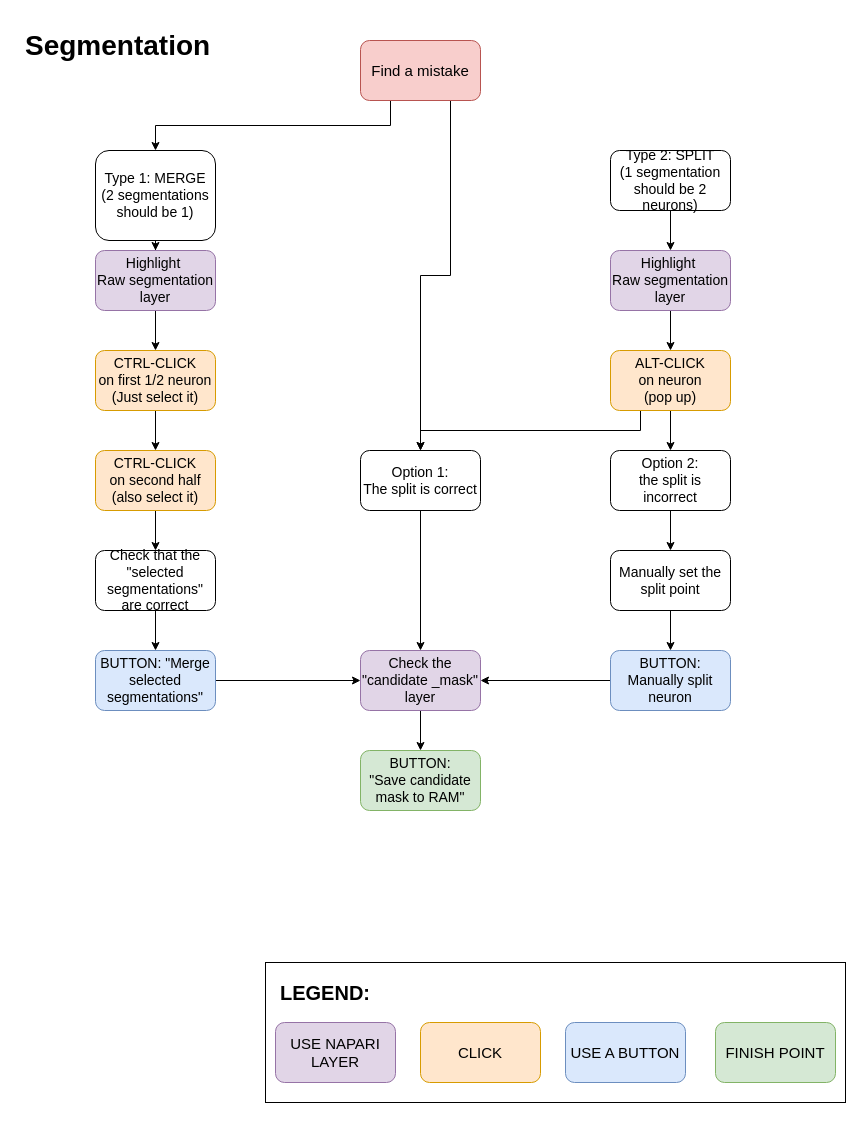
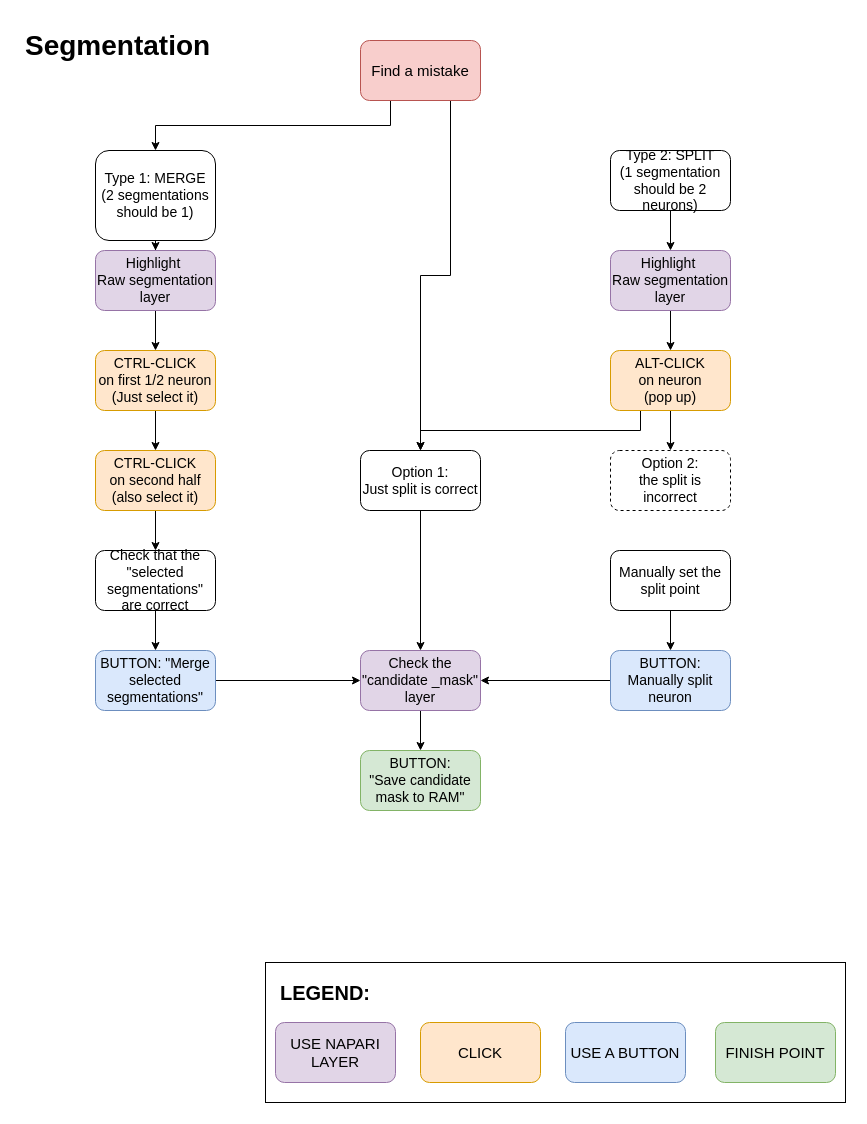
node "Option 1:The split is correct": label "Option 1:The split is correct" -> "Option 1:Just split is correct"
node "Option 2: the split is incorrect": style solid -> dashed
edge "Option 2: the split is incorrect" -> "Manually set the split point": removed
